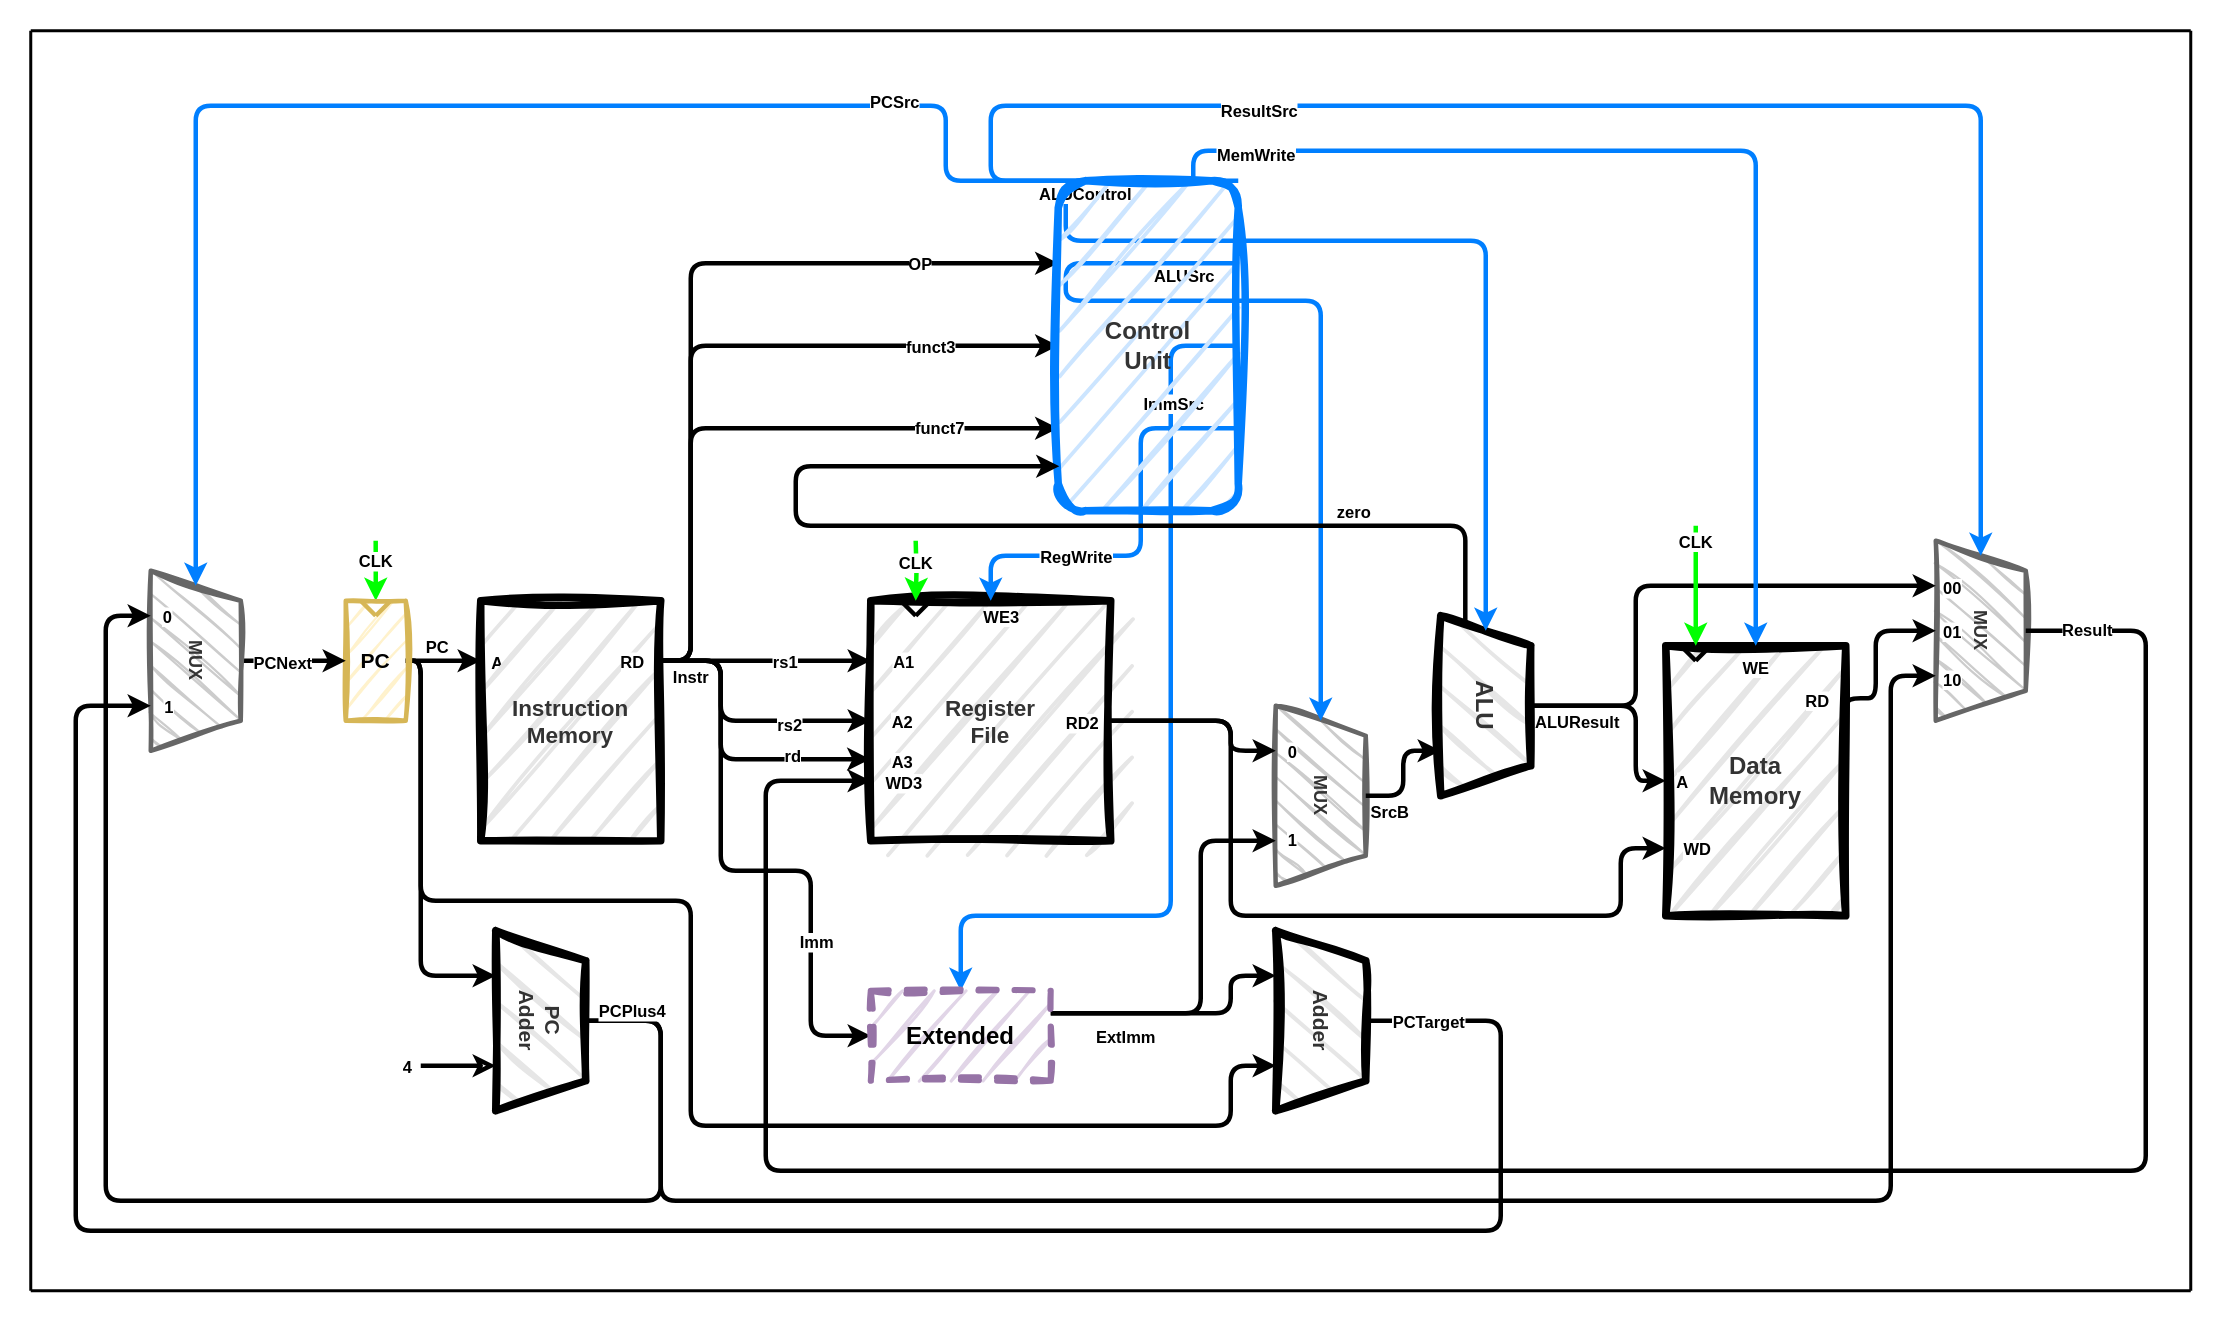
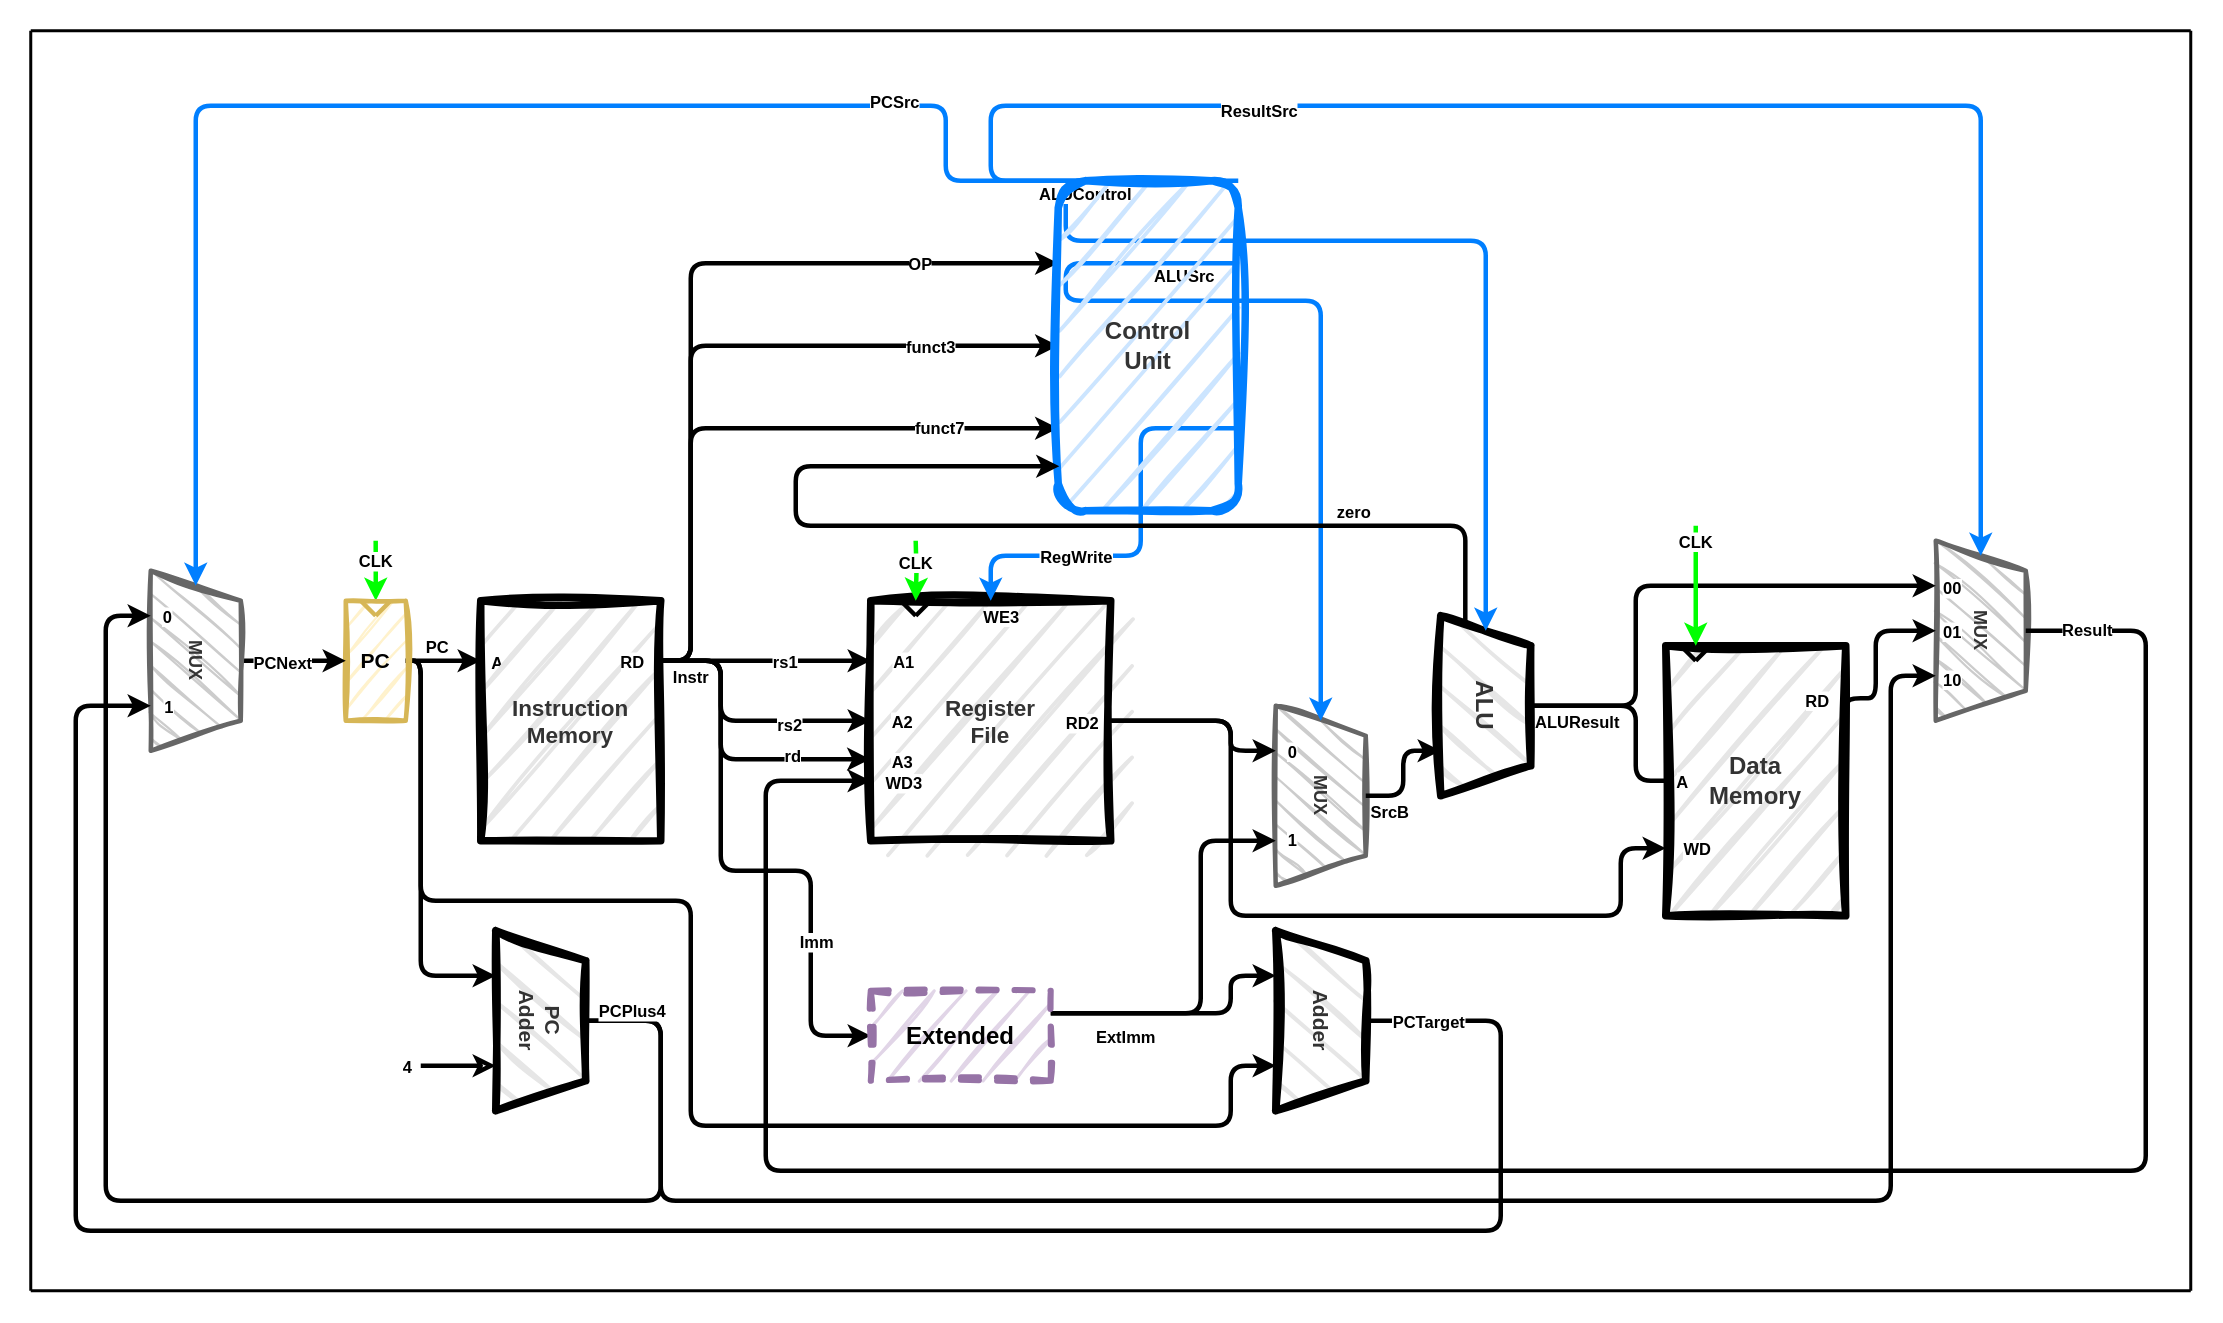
edge "Control Unit" -> "Data Memory": removed, labels "MemWrite", "WE"
edge "ALU" -> "Data Memory": arrowhead classic -> none
edge "Control Unit" -> "Extended": removed, label "ImmSrc"
